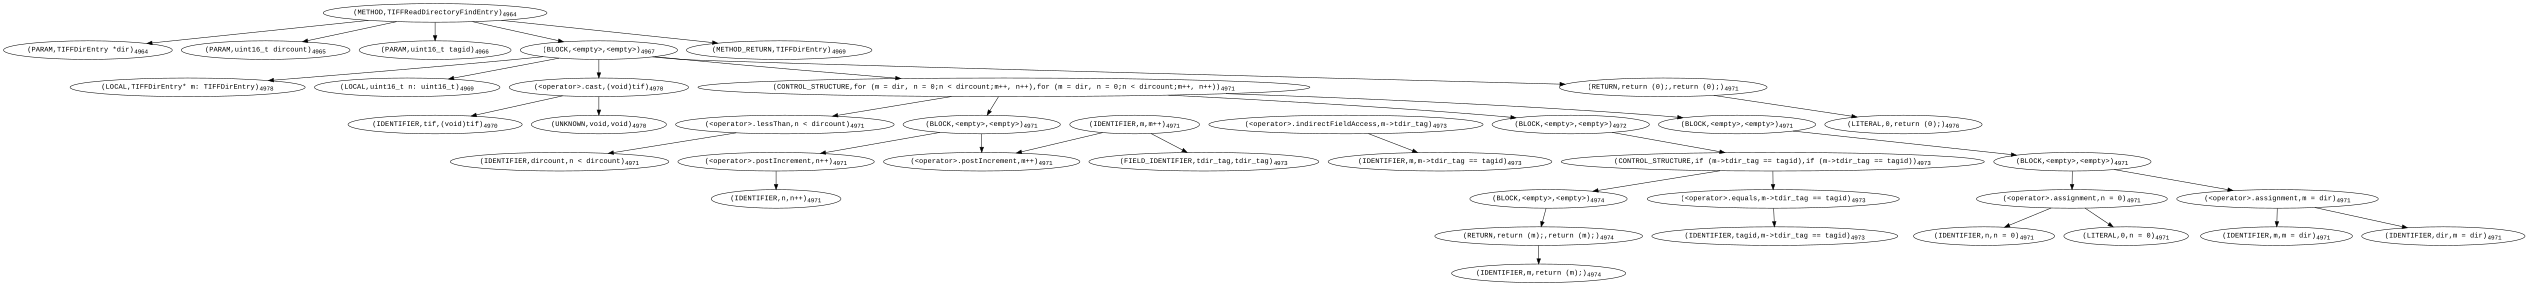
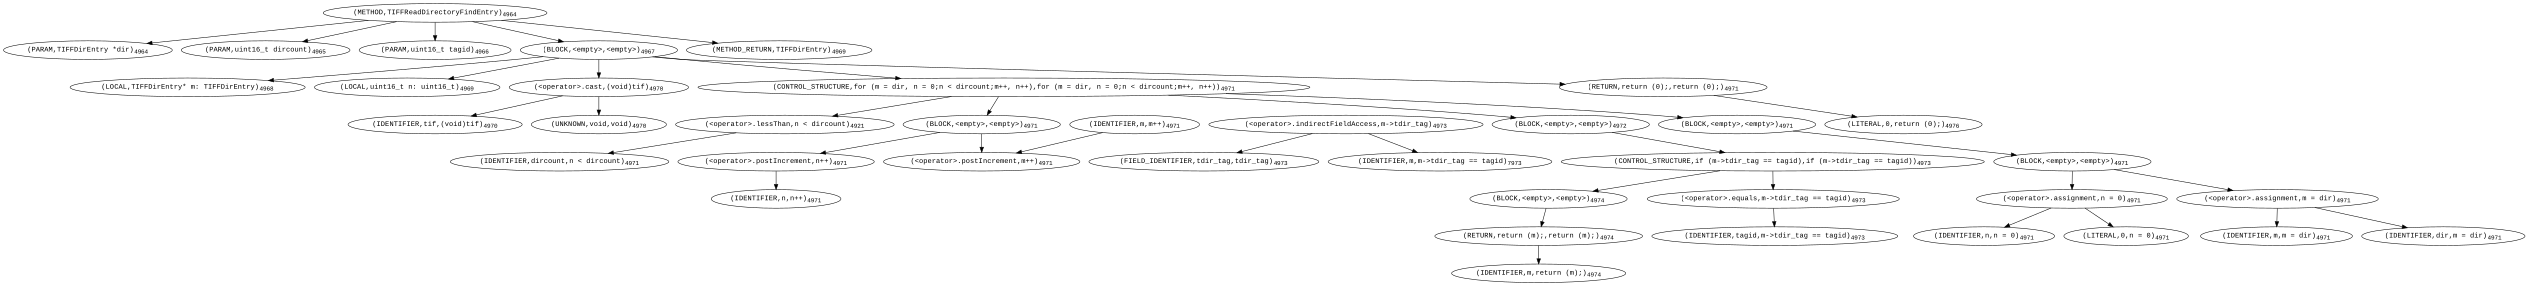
node "(LOCAL,TIFFDirEntry* m: TIFFDirEntry)": text "4978" -> "4968"
node "(<operator>.lessThan,n < dircount)": text "4971" -> "4921"
edge "(IDENTIFIER,m,m++)" -> "(FIELD_IDENTIFIER,tdir_tag,tdir_tag)": now "(<operator>.indirectFieldAccess,m->tdir_tag)" -> "(FIELD_IDENTIFIER,tdir_tag,tdir_tag)"
node "(IDENTIFIER,m,m->tdir_tag == tagid)": text "4973" -> "7973"
